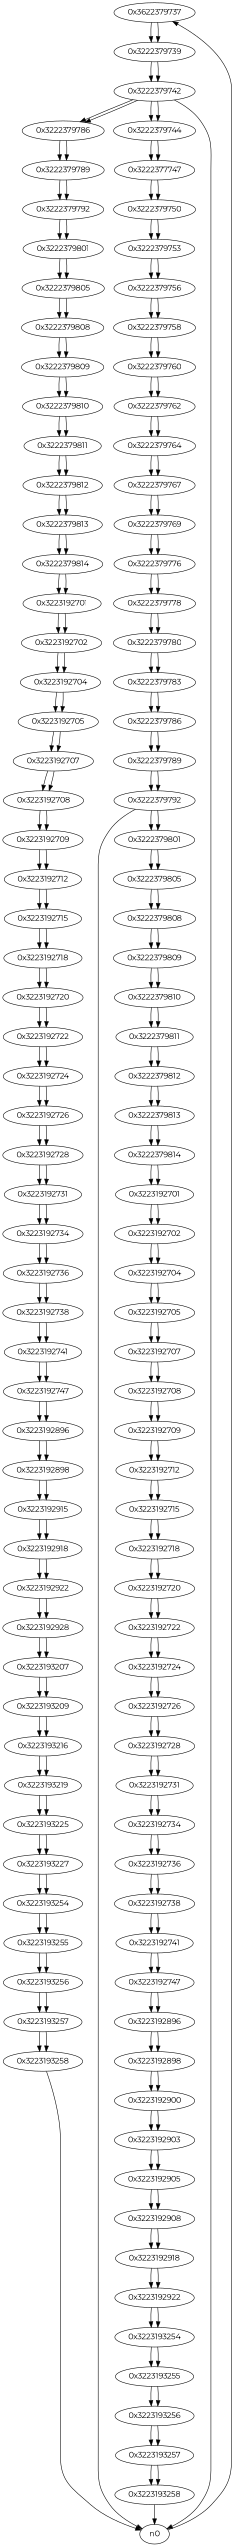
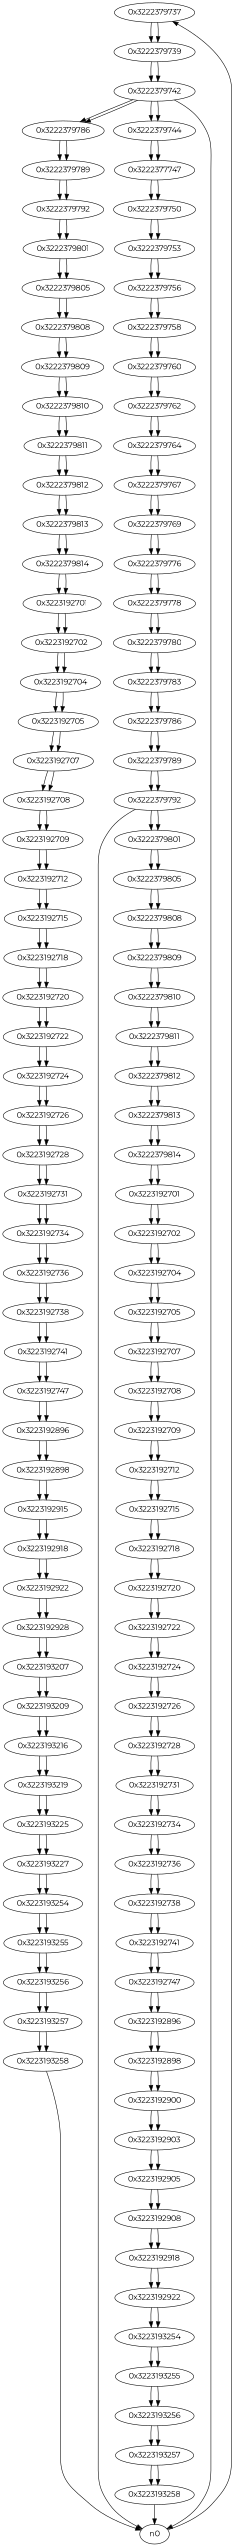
node "0x3622379737": label "0x3622379737" -> "0x3222379737"
